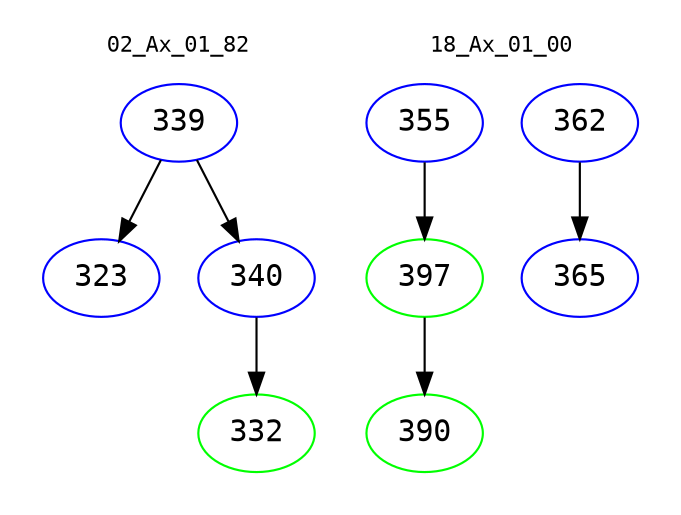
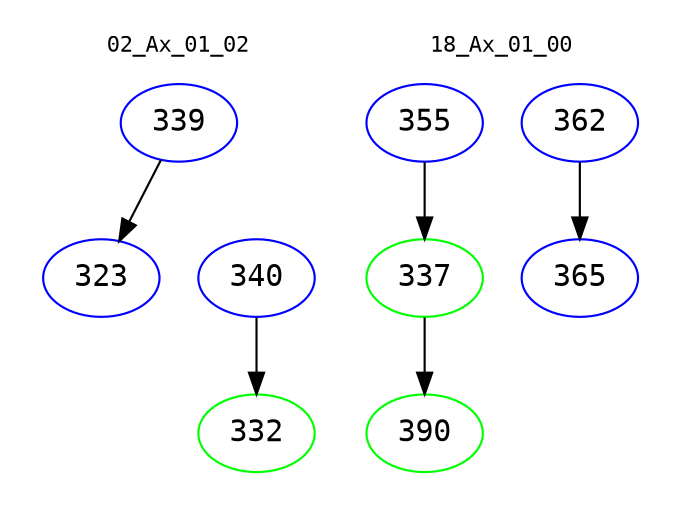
cluster "02_Ax_01_82": label "02_Ax_01_82" -> "02_Ax_01_02"
edge "339" -> "340": removed
node "397": label "397" -> "337"
